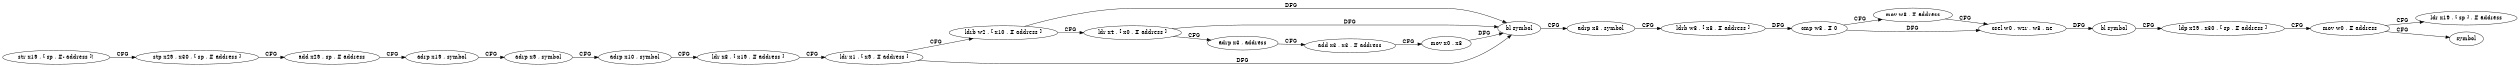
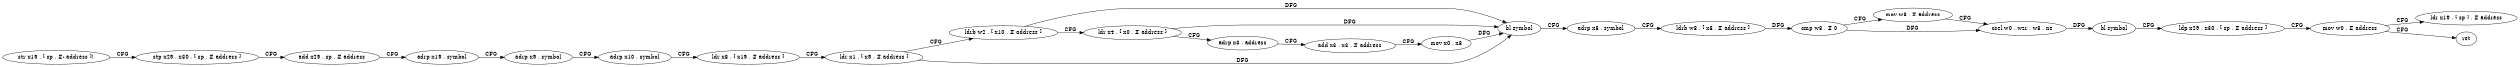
node "symbol": label "symbol" -> "ret"
